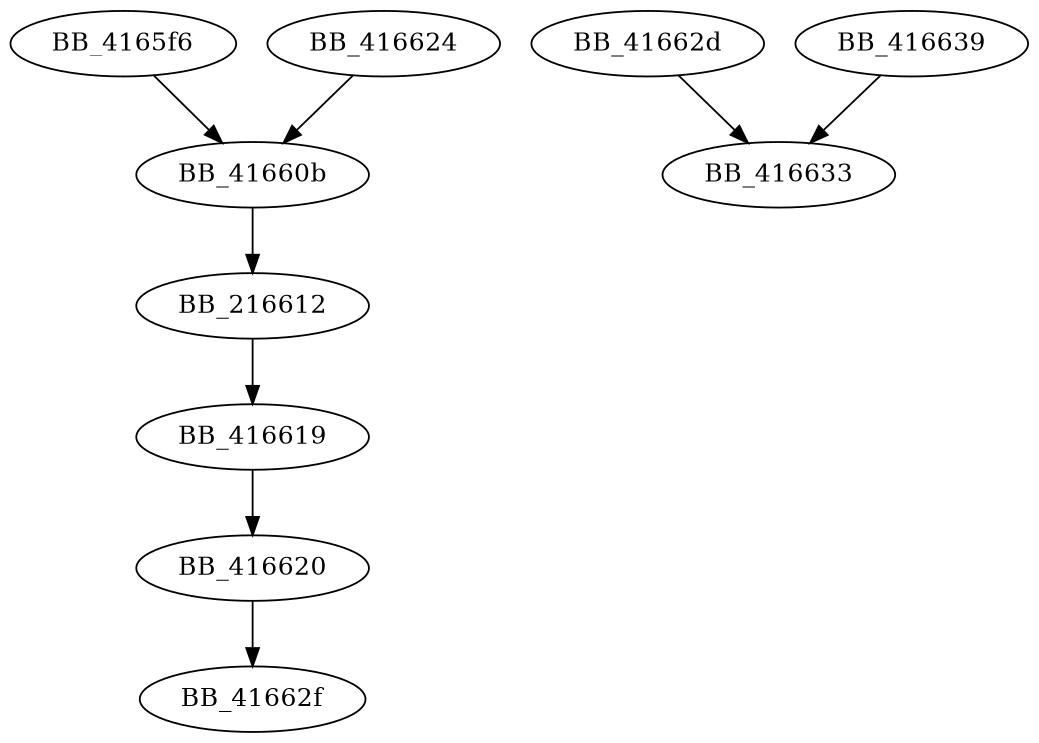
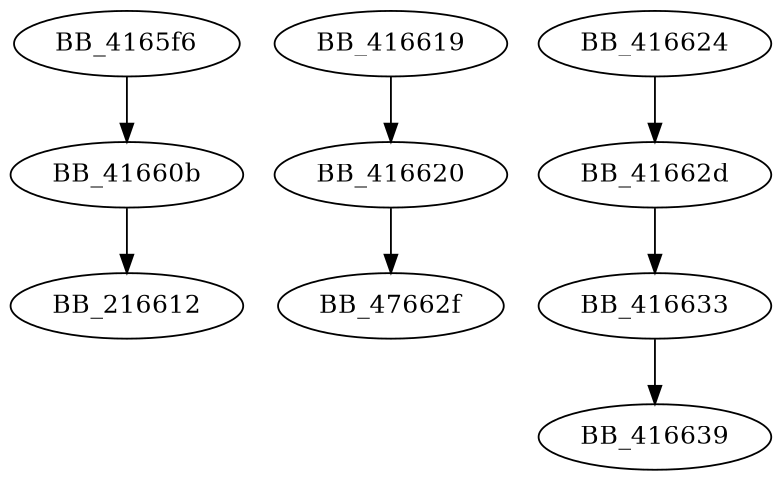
edge "BB_416624" -> "BB_41660b": now "BB_416624" -> "BB_41662d"
edge "BB_416639" -> "BB_416633": reversed
edge "BB_216612" -> "BB_416619": removed
node "BB_41662f": label "BB_41662f" -> "BB_47662f"
